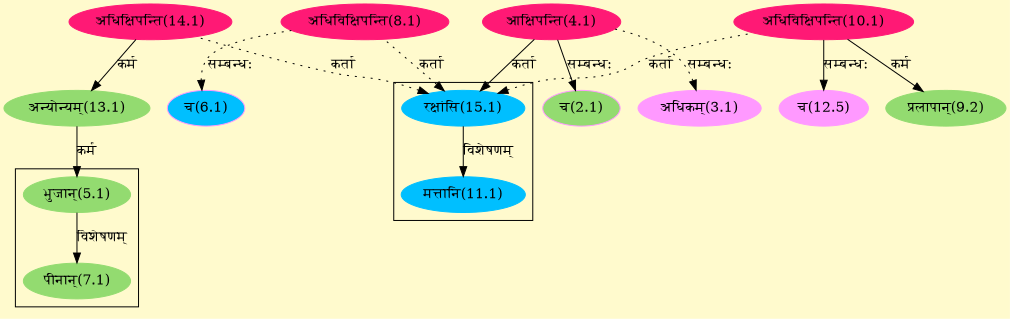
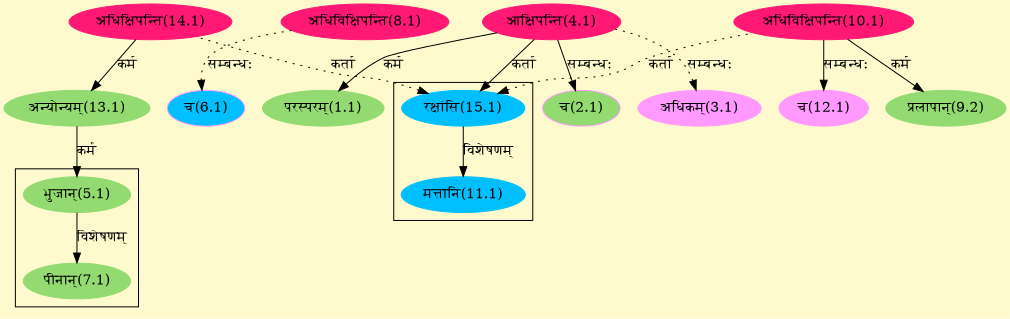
edge "अधिविक्षिपन्ति(8.1)" -> "रक्षांसि(15.1)": removed, label "कर्ता"
node "परस्परम्(1.1)": added
node "च(12.5)": label "च(12.5)" -> "च(12.1)"
